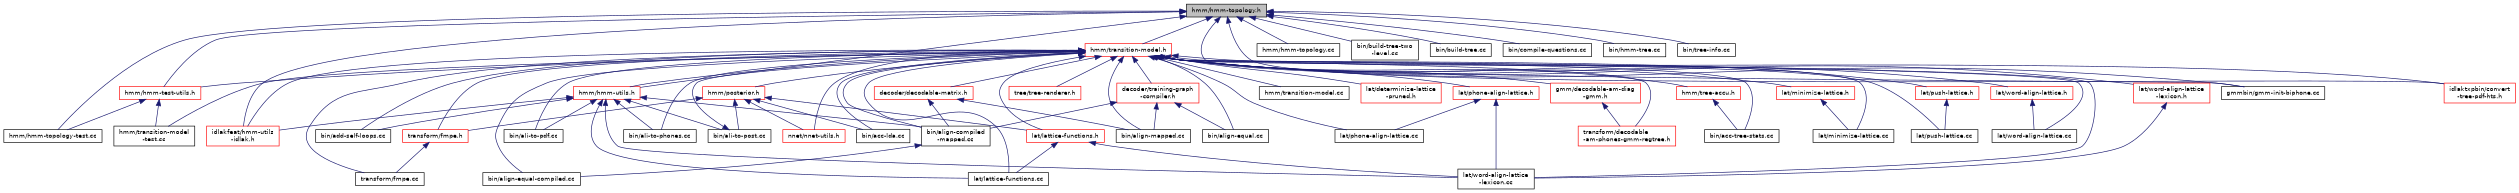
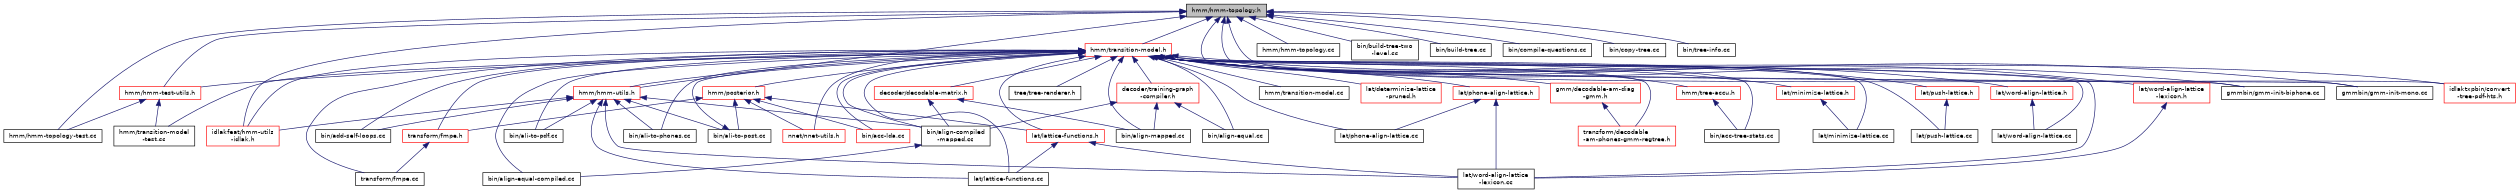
node "bin/hmm-tree.cc": label "bin/hmm-tree.cc" -> "bin/copy-tree.cc"
node "tree/tree-renderer.h": color red -> black
node "gmmbin/gmm-init-mono.cc": added
node "bin/acc-lda.cc": color black -> red
